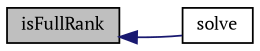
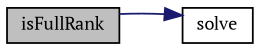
edge "solve" -> "isFullRank": reversed
